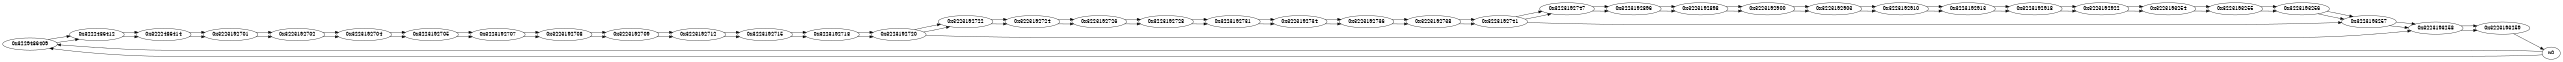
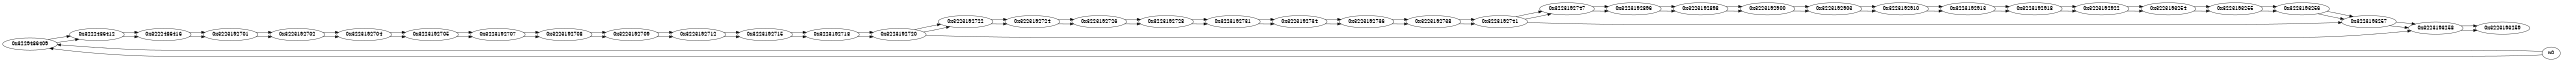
node "0x3222486414": label "0x3222486414" -> "0x3222486416"
edge "0x3223193259" -> "n0": removed
